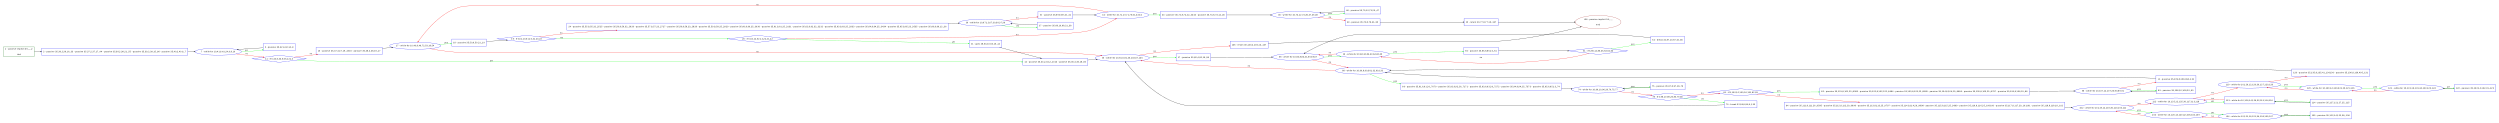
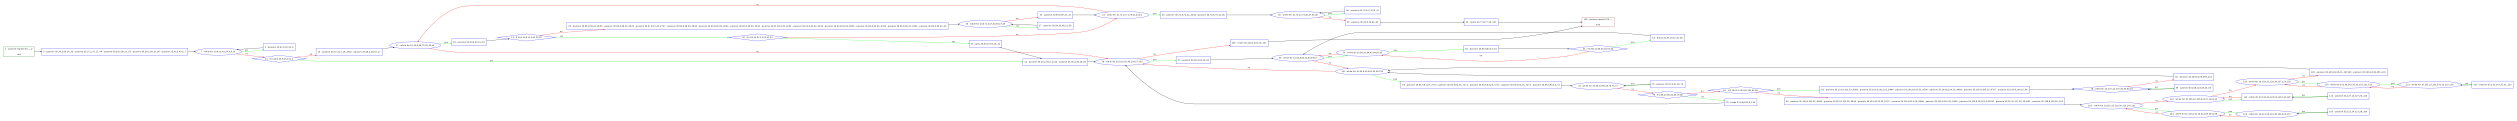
node "138 - passive-implicit 36,,,,,, end": shape ellipse -> box
node "88 - while-for 10,107,12,107,30,90,89,91": shape ellipse -> diamond
